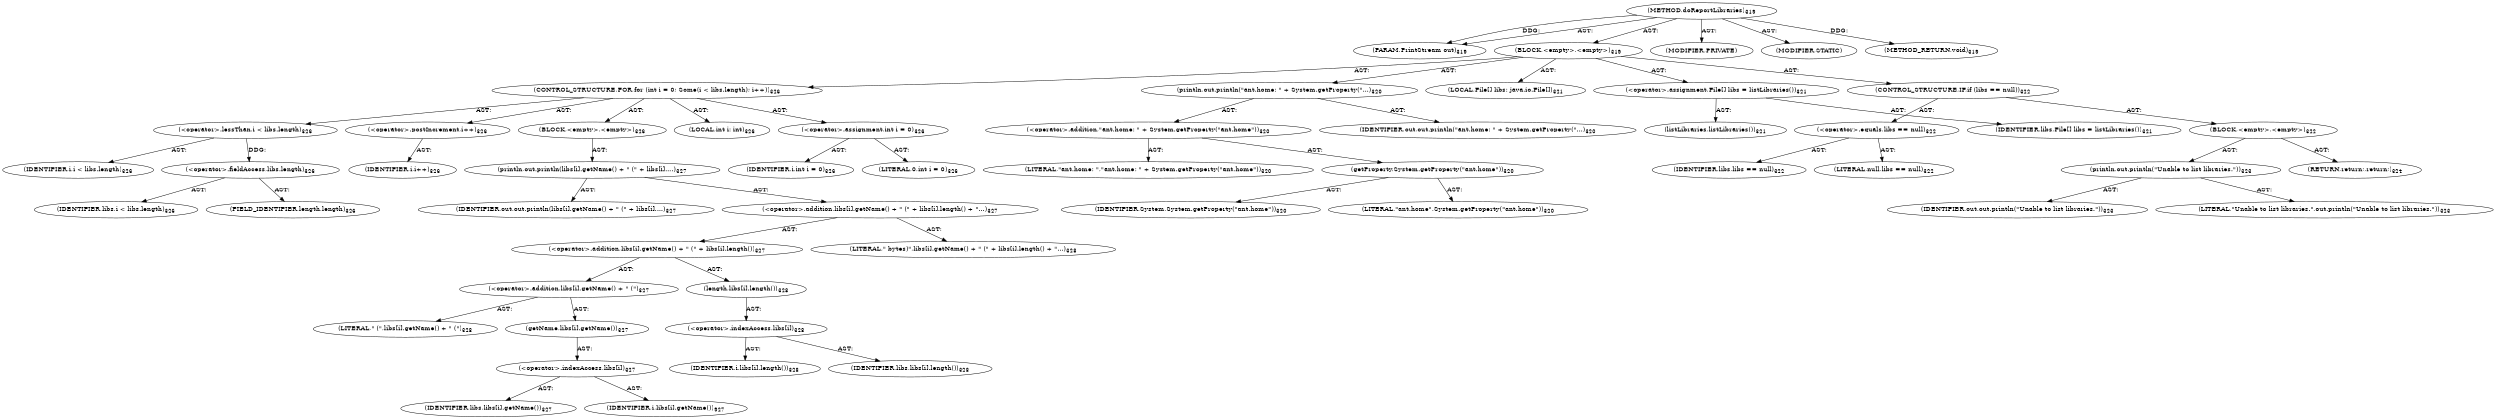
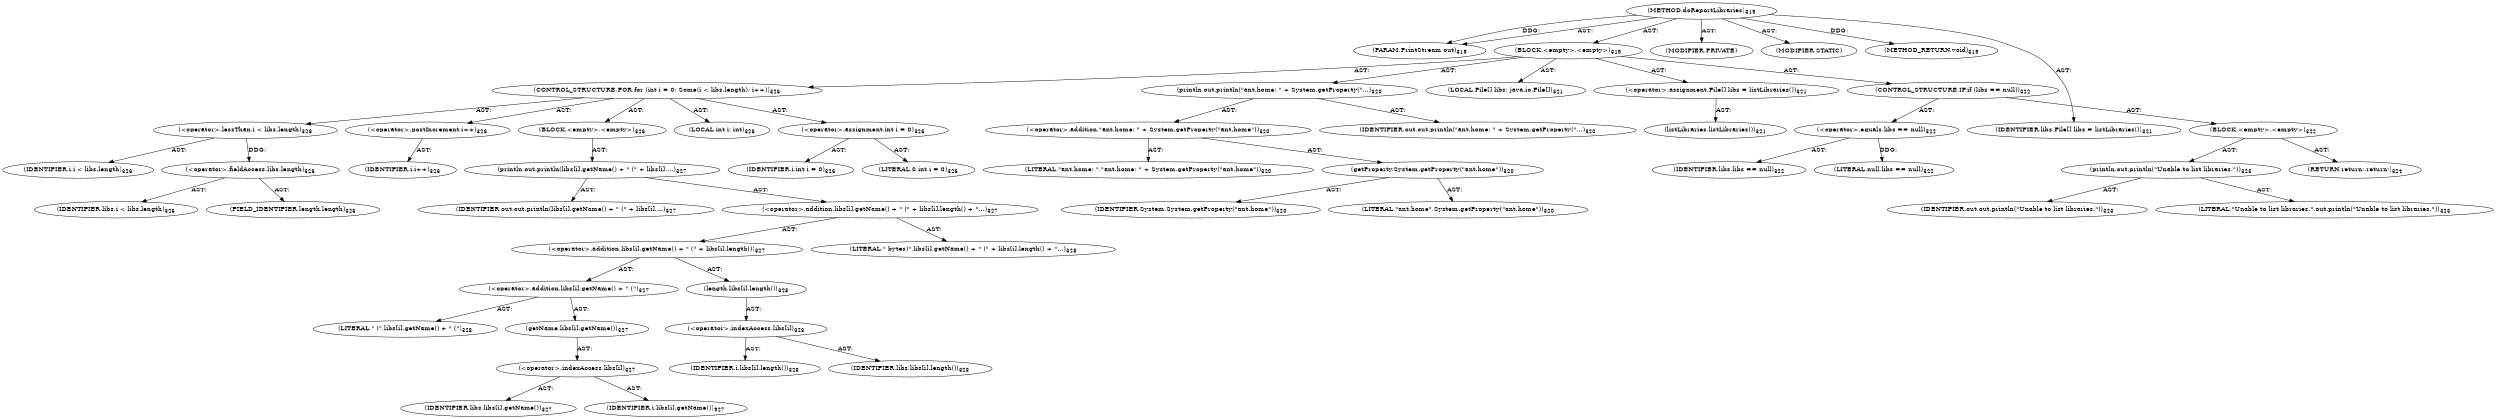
edge "(<operator>.assignment,File[] libs = listLibraries())" -> "(IDENTIFIER,libs,File[] libs = listLibraries())": now "(METHOD,doReportLibraries)" -> "(IDENTIFIER,libs,File[] libs = listLibraries())"
edge "(<operator>.equals,libs == null)" -> "(LITERAL,null,libs == null)": label "AST: " -> "DDG: "
